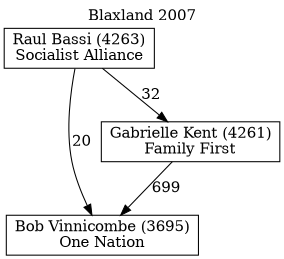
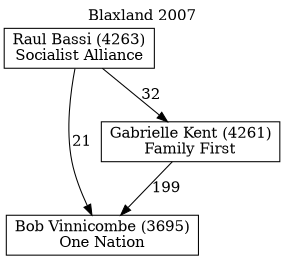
edge "Raul Bassi (4263) Socialist Alliance" -> "Bob Vinnicombe (3695) One Nation": label "20" -> "21"
edge "Gabrielle Kent (4261) Family First" -> "Bob Vinnicombe (3695) One Nation": label "699" -> "199"
